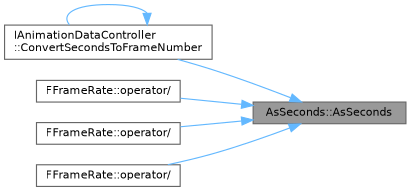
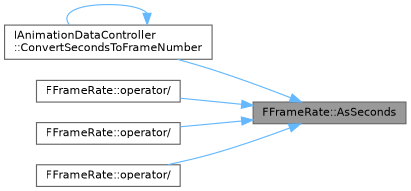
node "AsSeconds::AsSeconds": label "AsSeconds::AsSeconds" -> "FFrameRate::AsSeconds"
